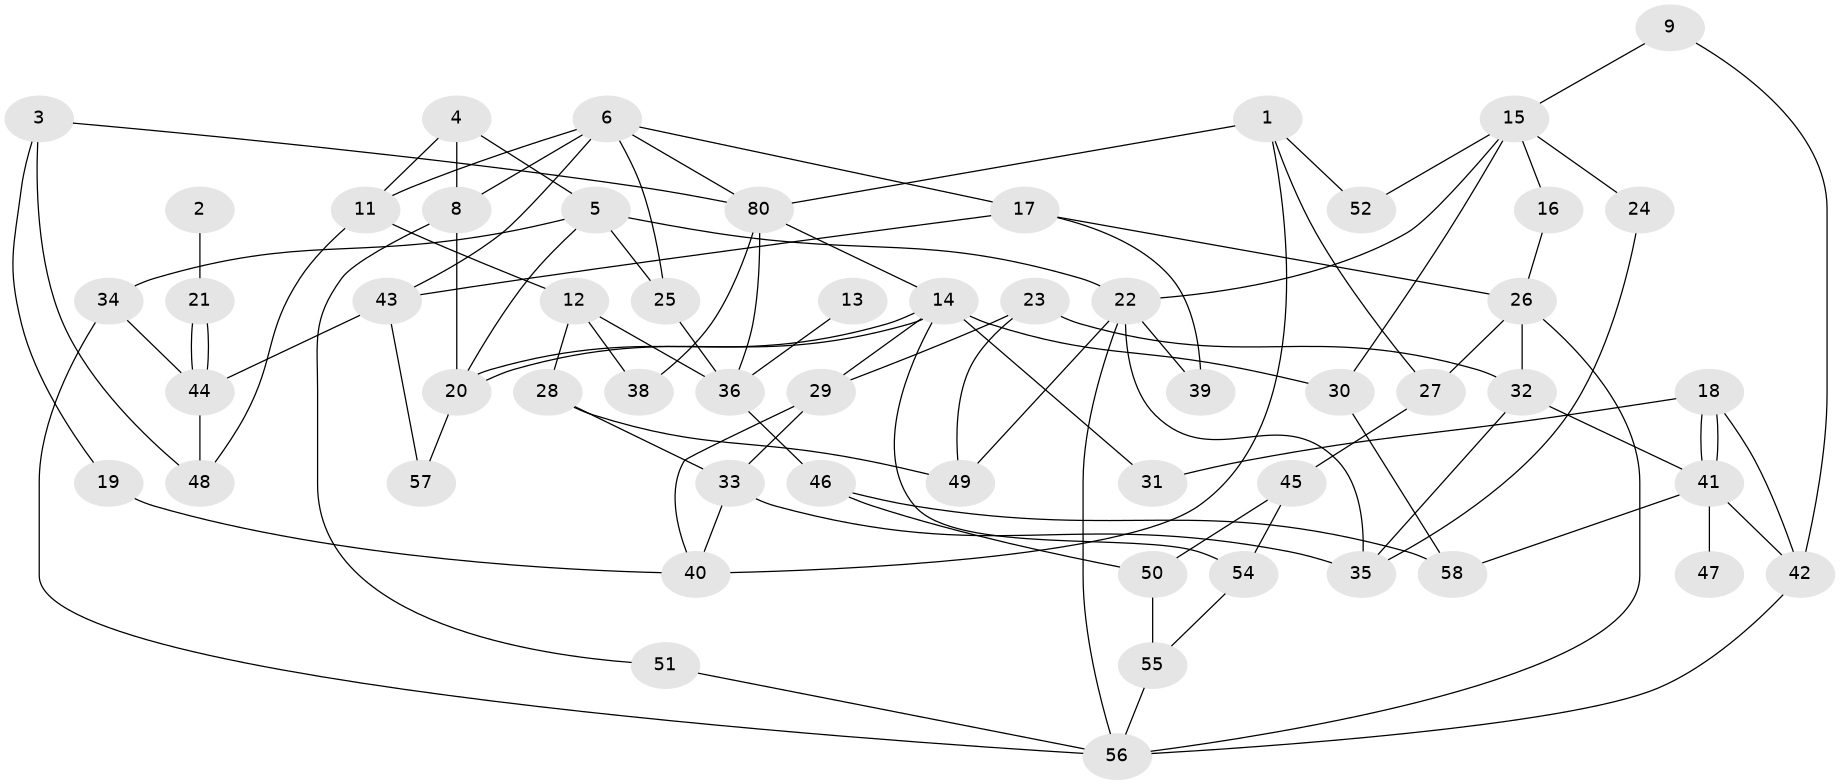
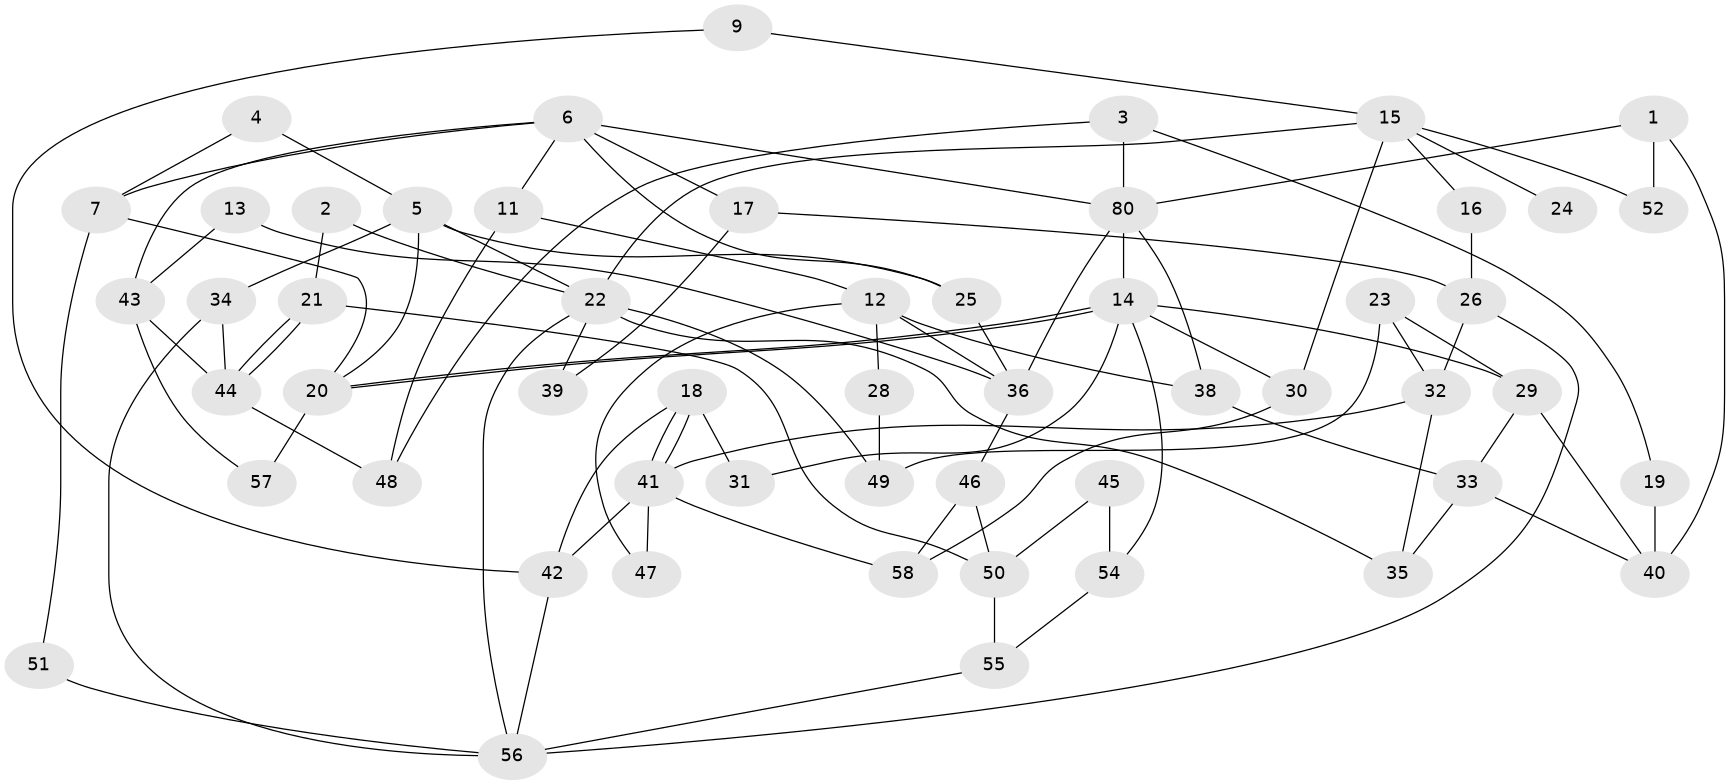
edge "4" -- "11": removed
node "8": label "8" -> "7"
edge "17" -- "43": now "13" -- "43"
edge "2" -- "22": added
edge "21" -- "50": added
edge "12" -- "47": added
node "27": removed
edge "24" -- "35": removed
edge "28" -- "33": now "38" -- "33"
